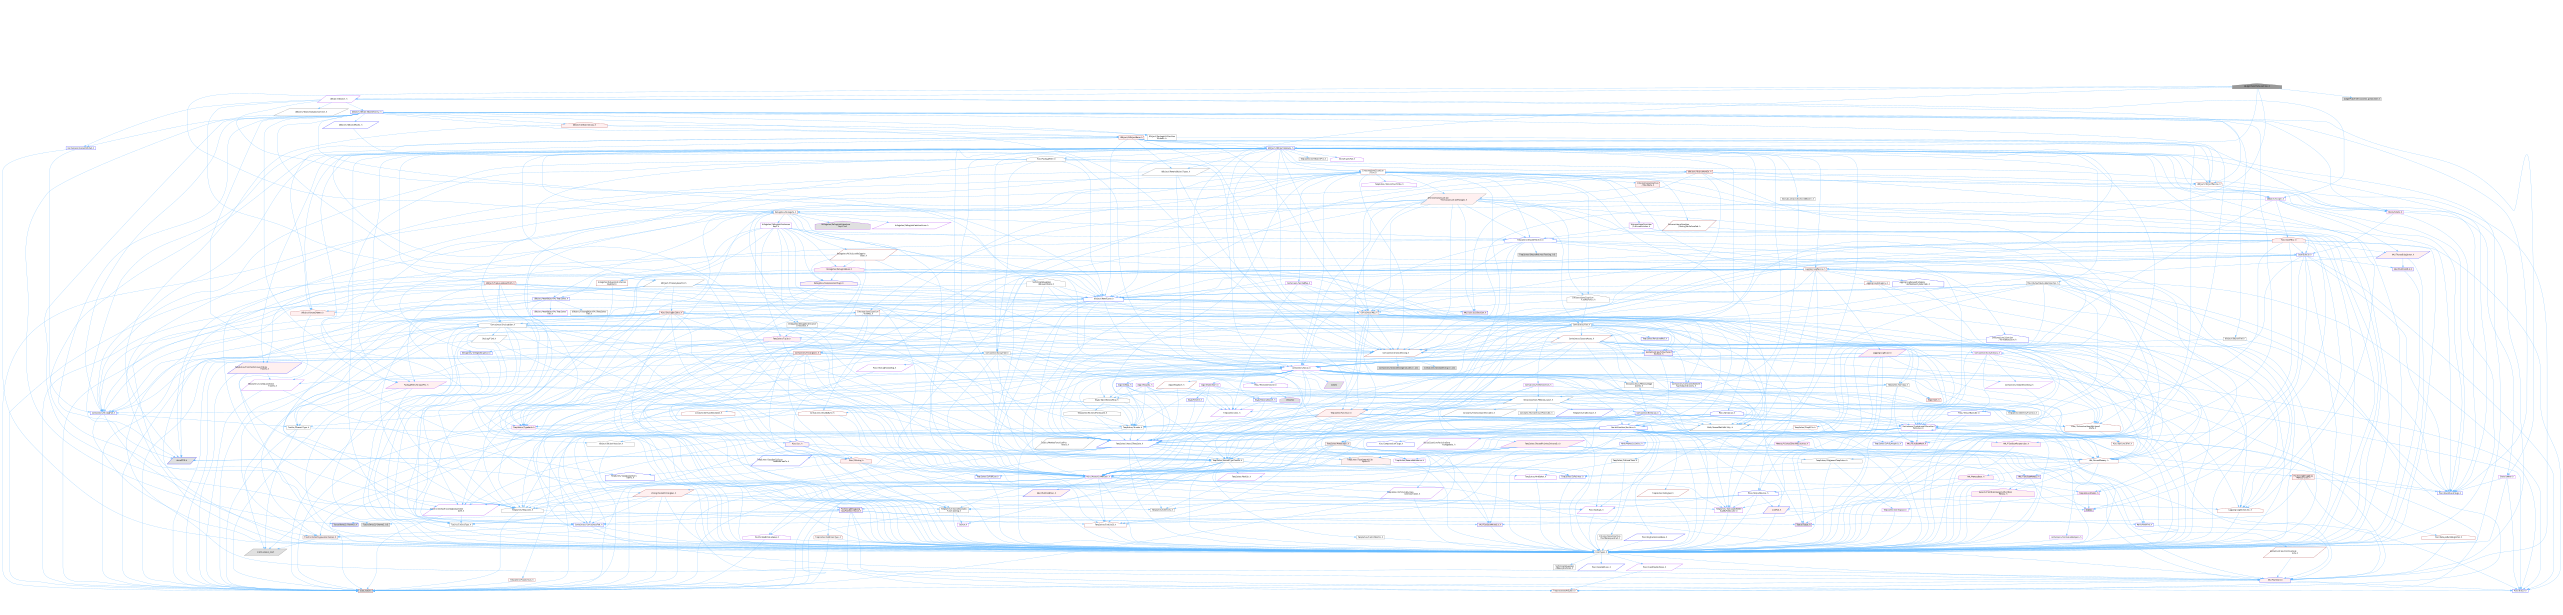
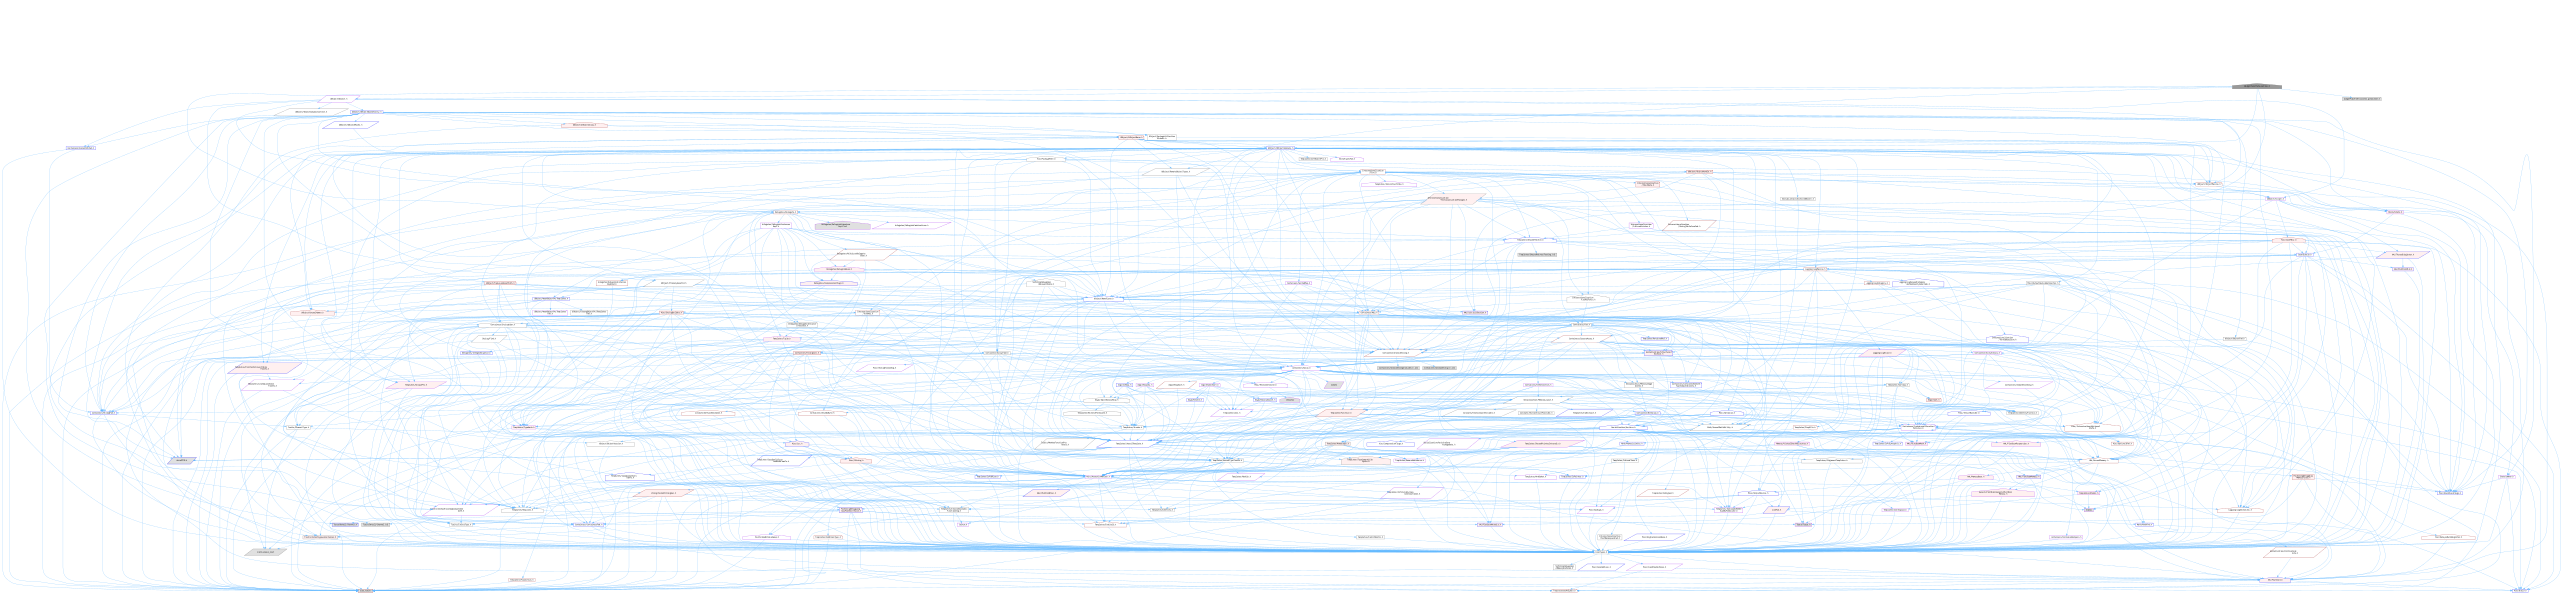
node "PackagePath/UniquePtr.h": label "PackagePath/UniquePtr.h" -> "Templates/UniquePtr.h"
